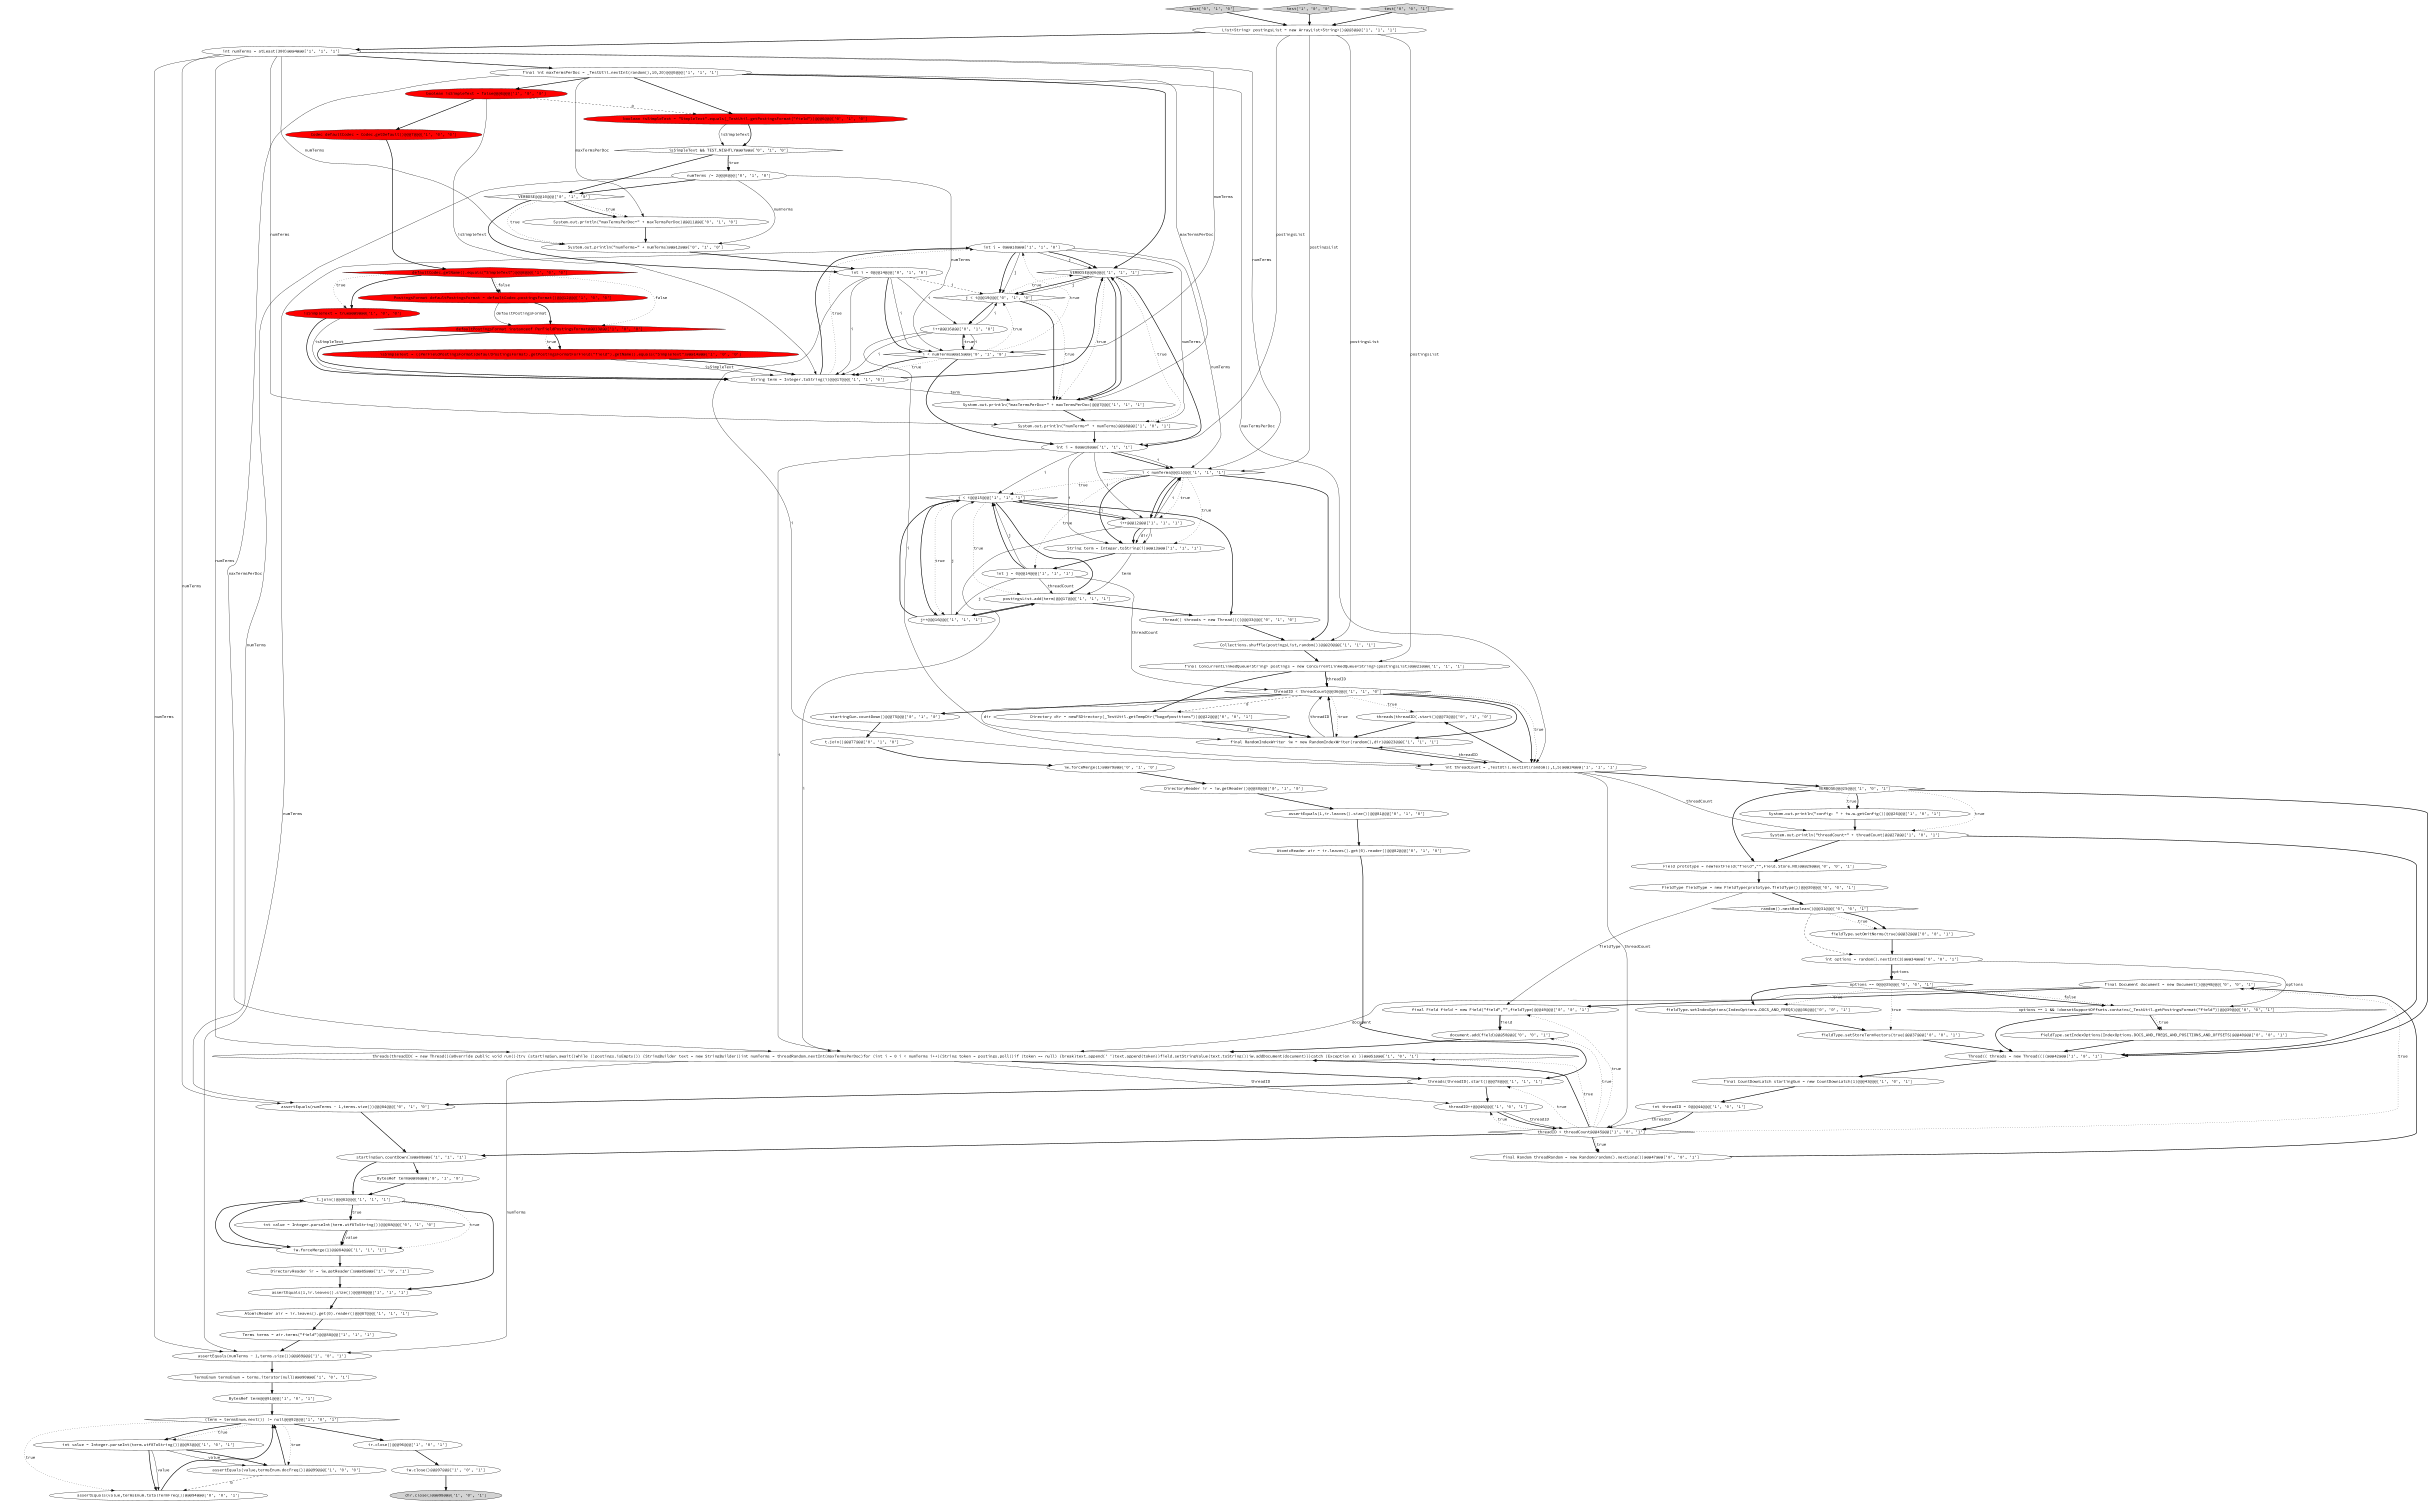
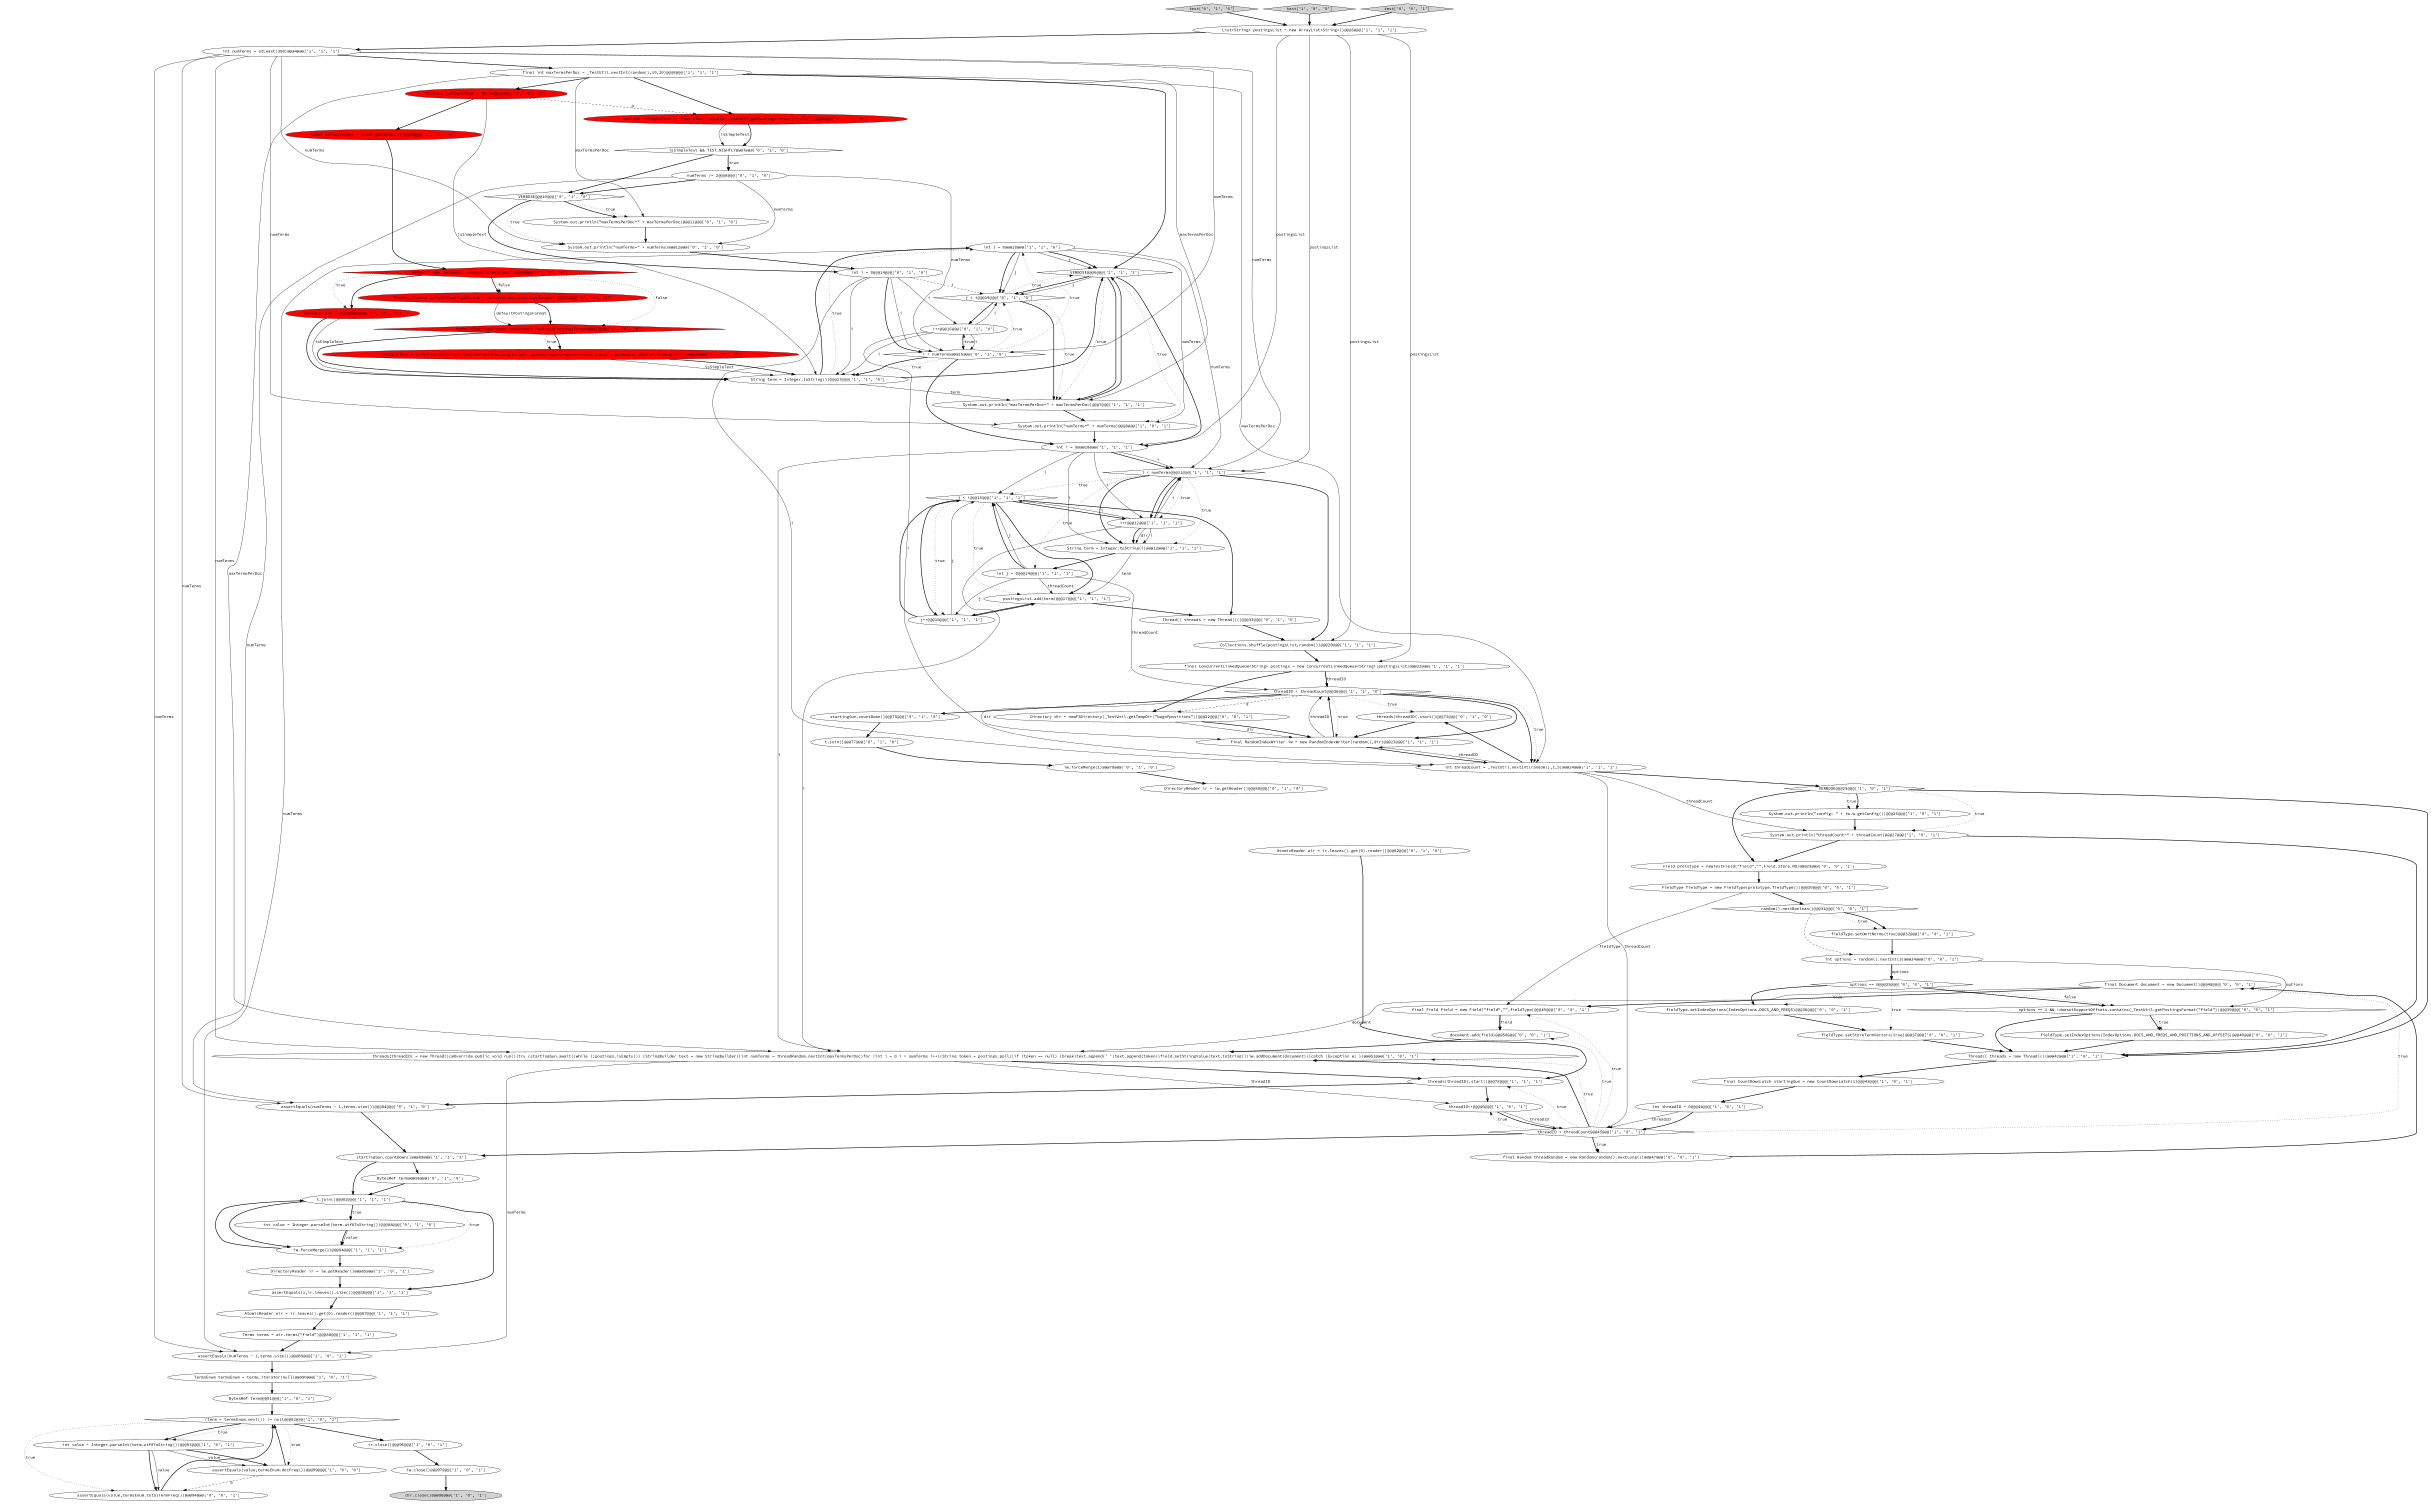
node "assertEquals(1,ir.leaves().size())@@@81@@@['0', '1', '0']": removed
